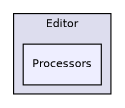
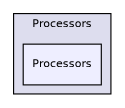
cluster "Editor": label "Editor" -> "Processors"
